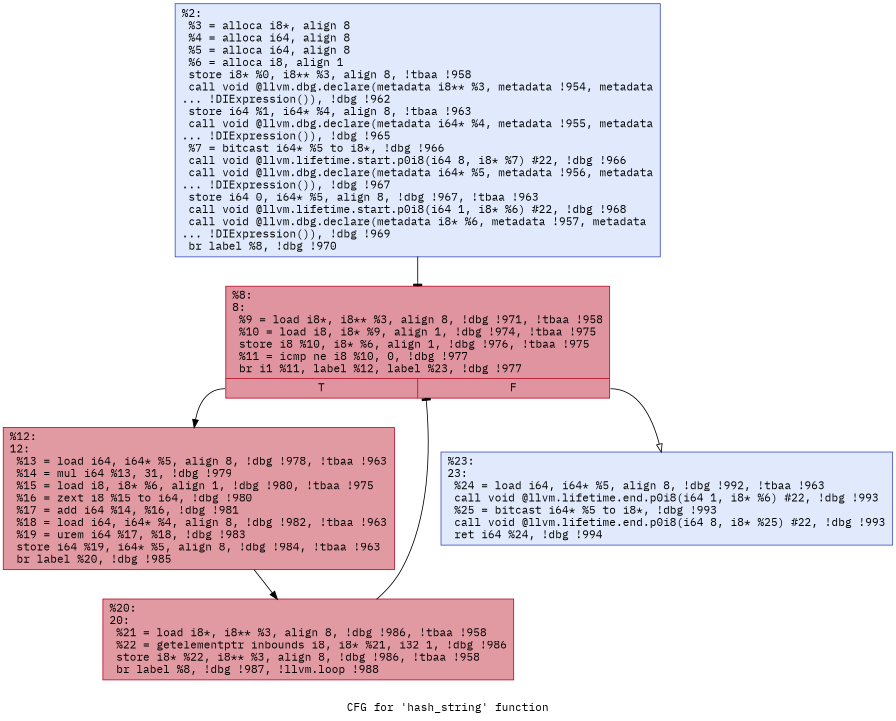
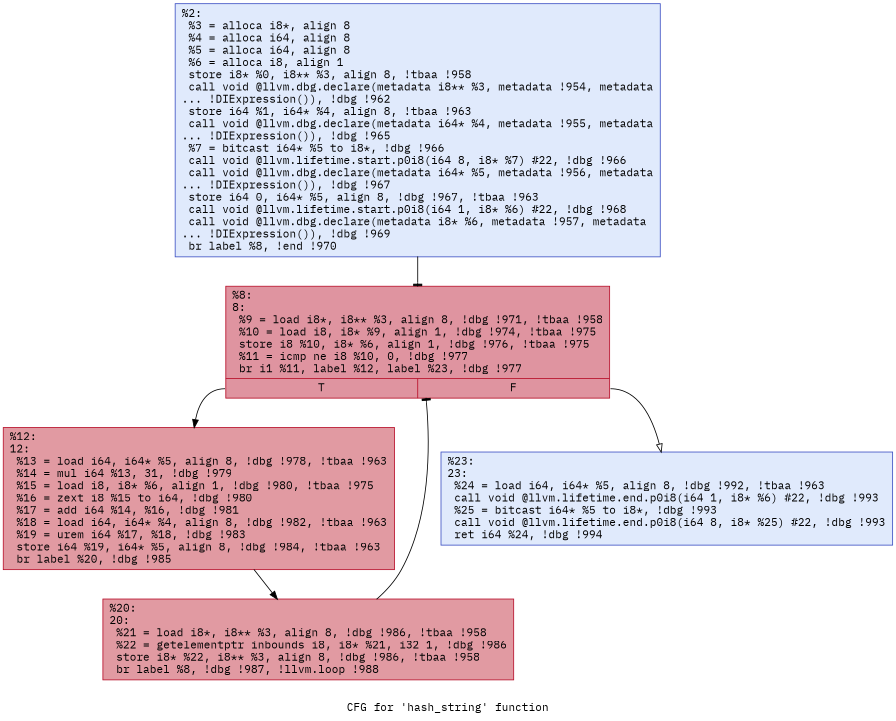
node "%2:": text "br label %8, !dbg !970" -> "br label %8, !end !970"
